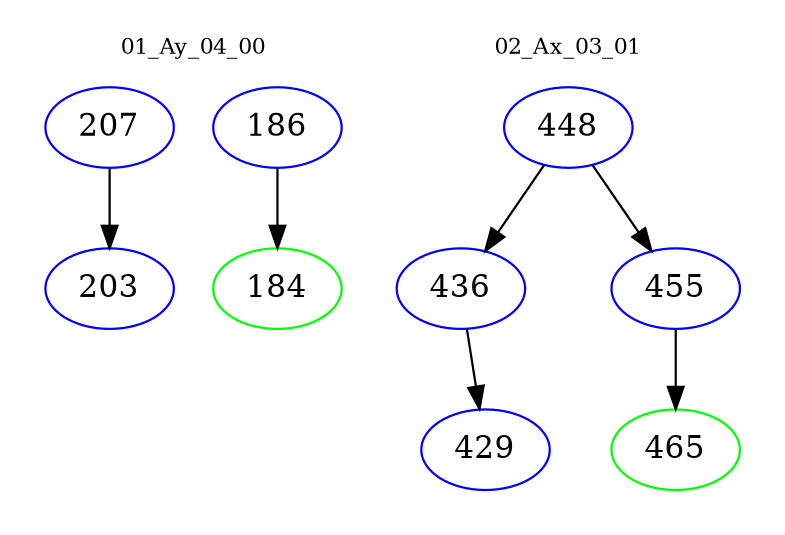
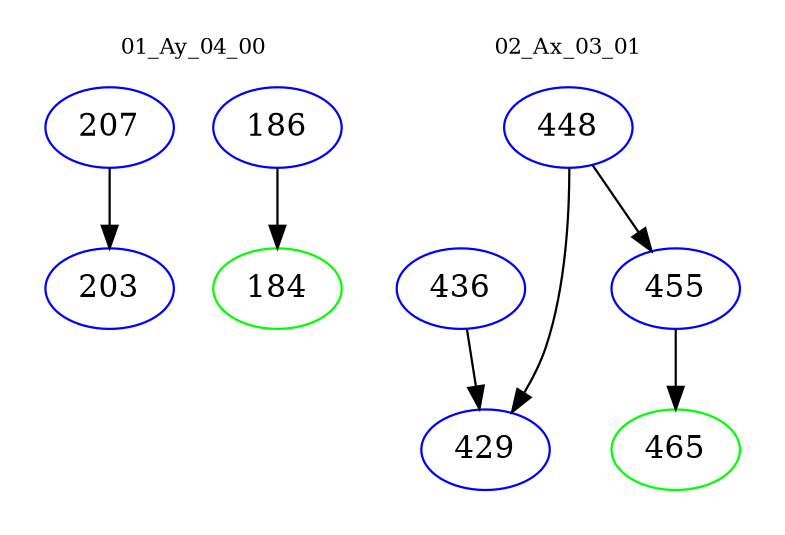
edge "448" -> "436": now "448" -> "429"
